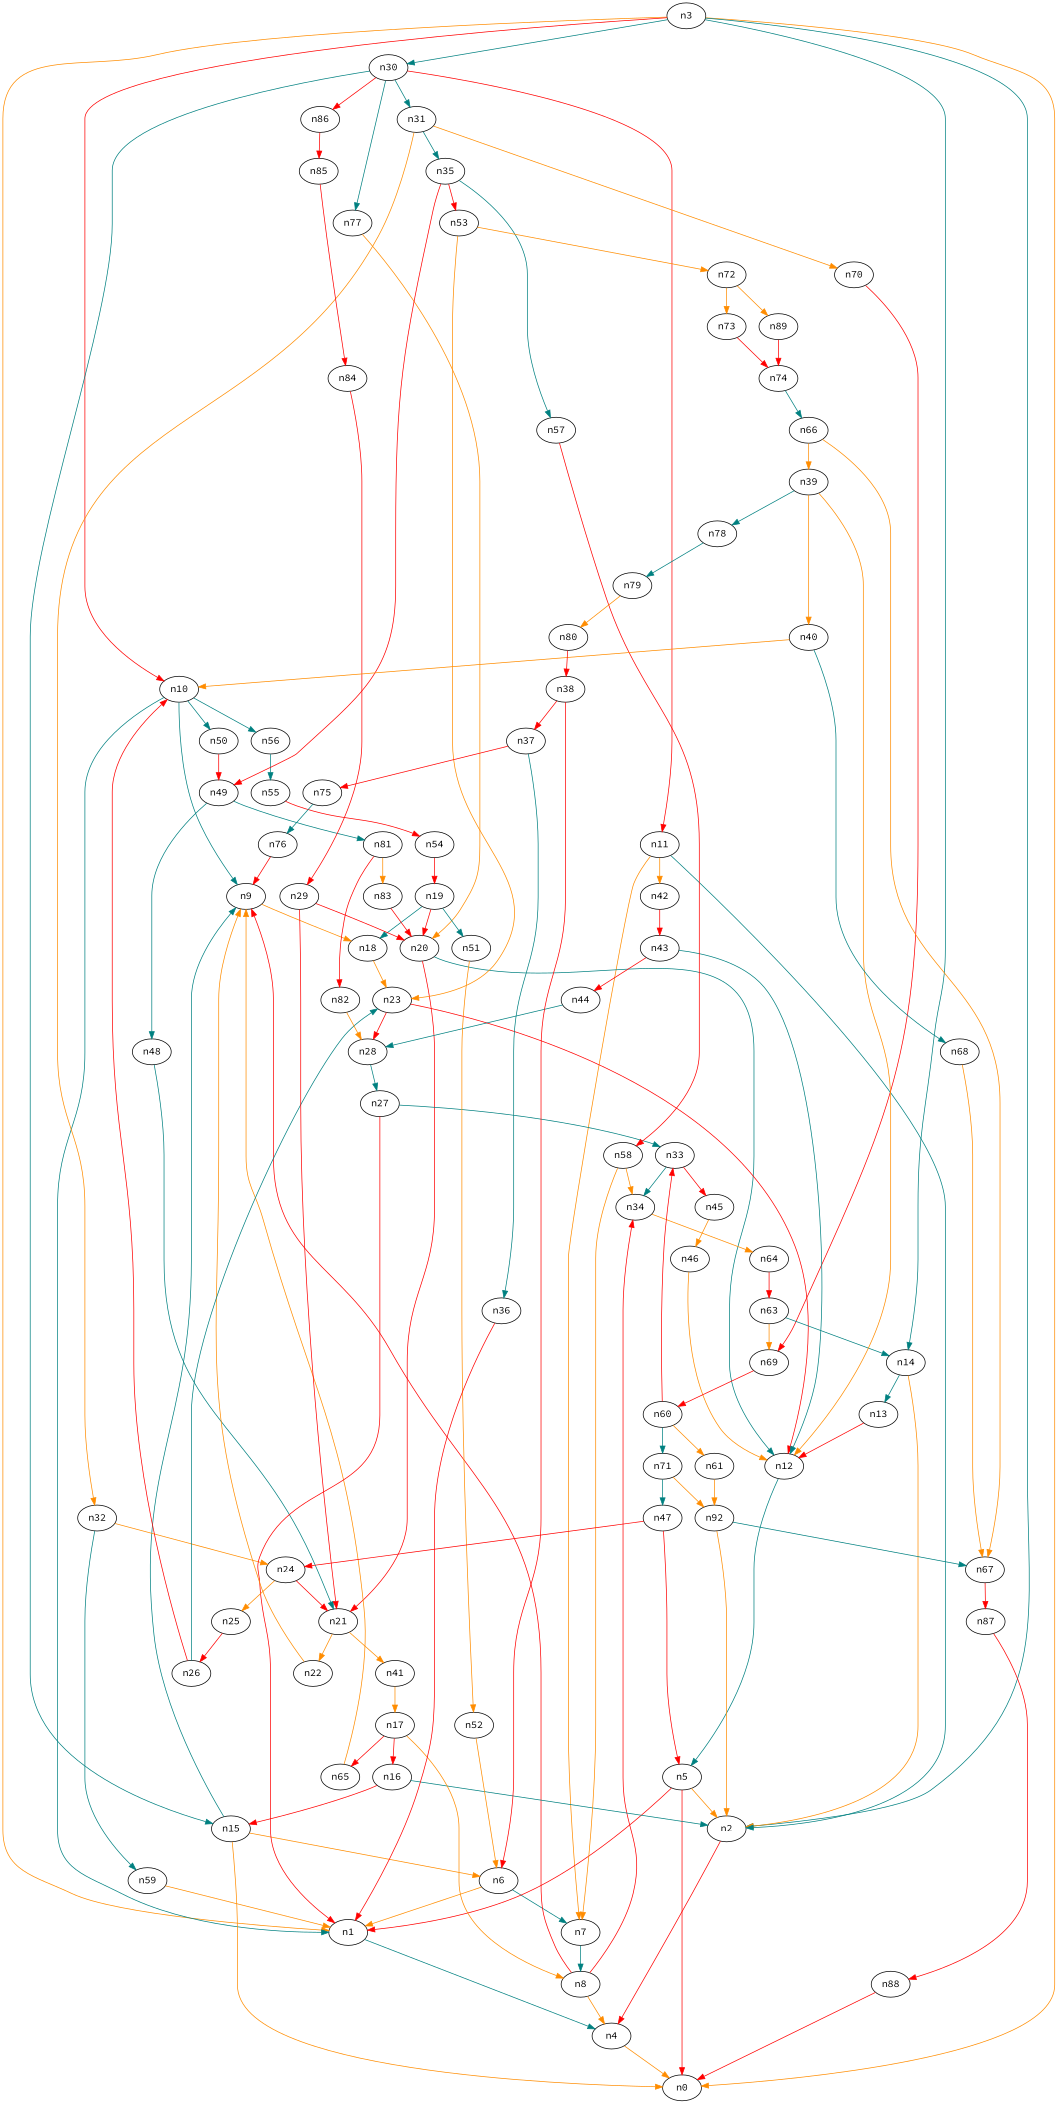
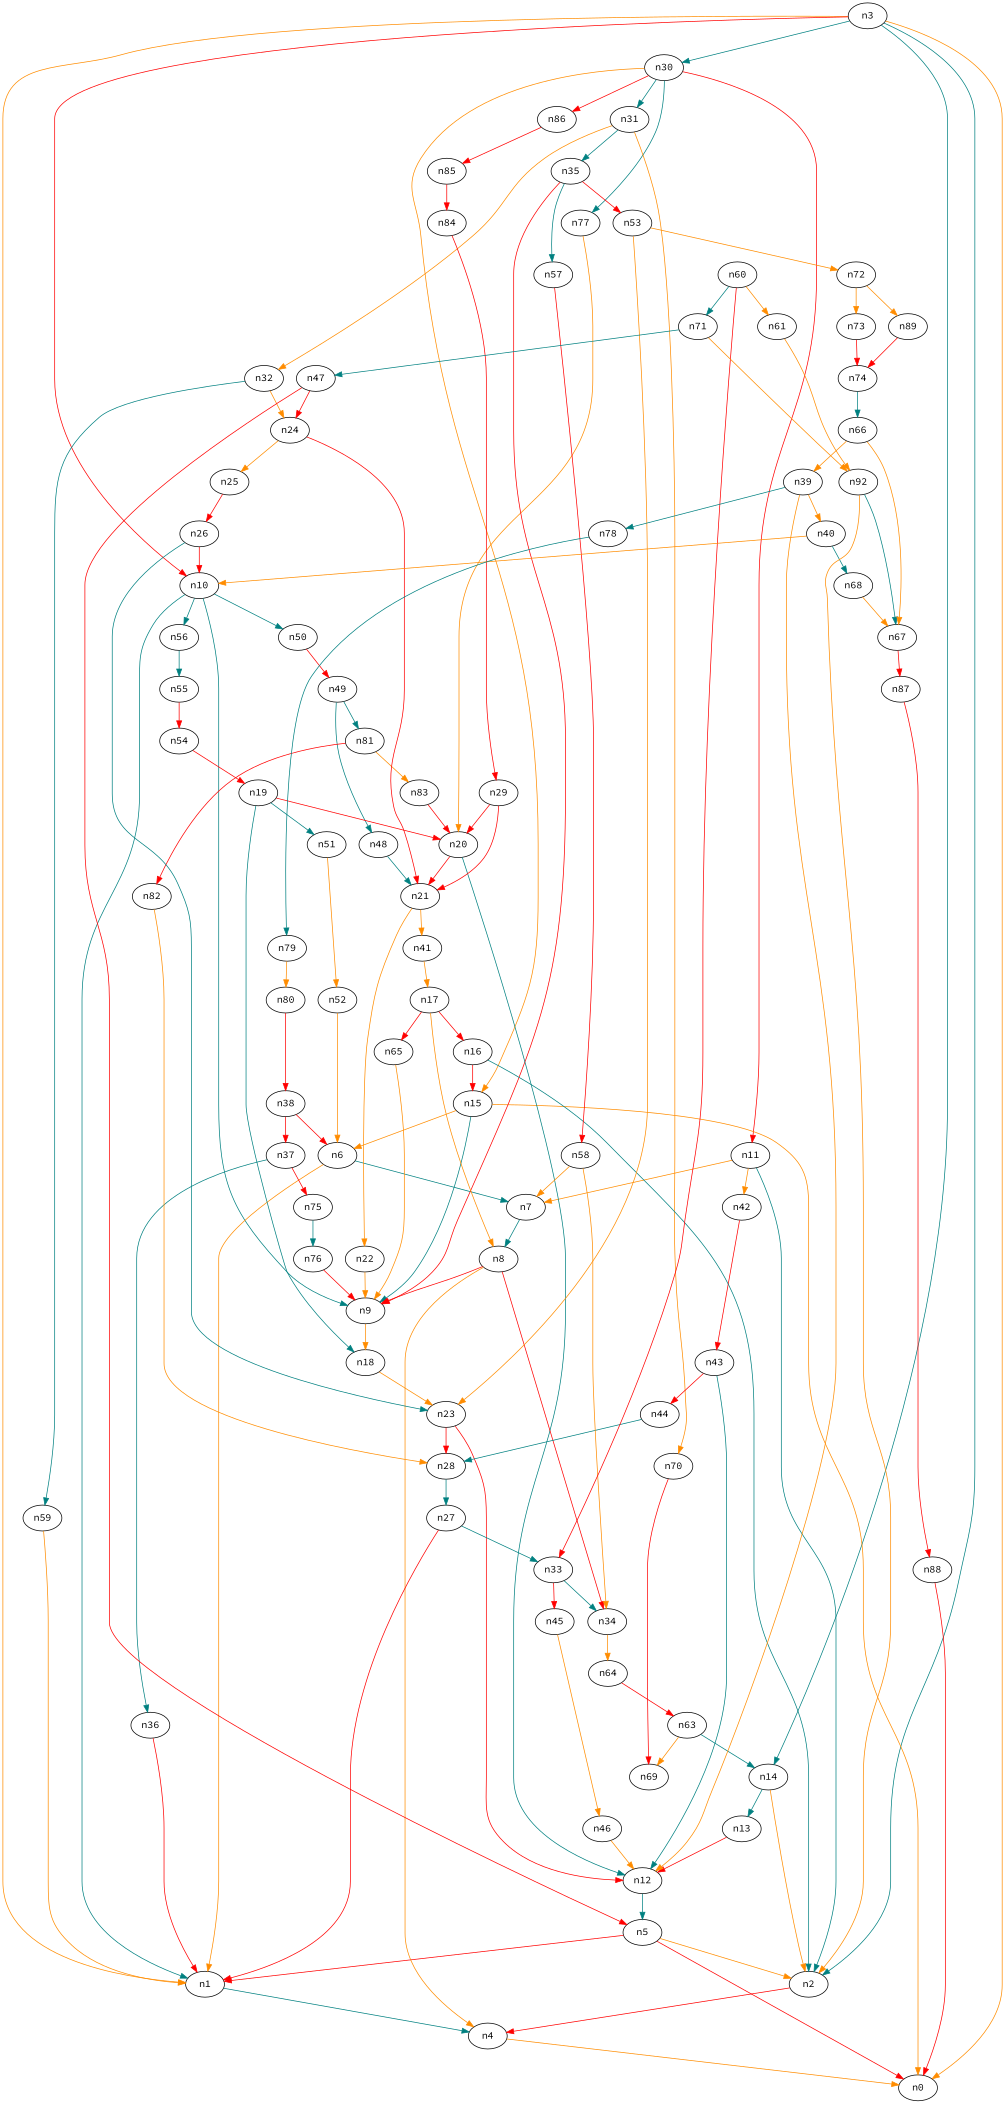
edge "n35" -> "n49": now "n35" -> "n9"
edge "n30" -> "n15": color teal -> darkorange
edge "n69" -> "n60": removed
